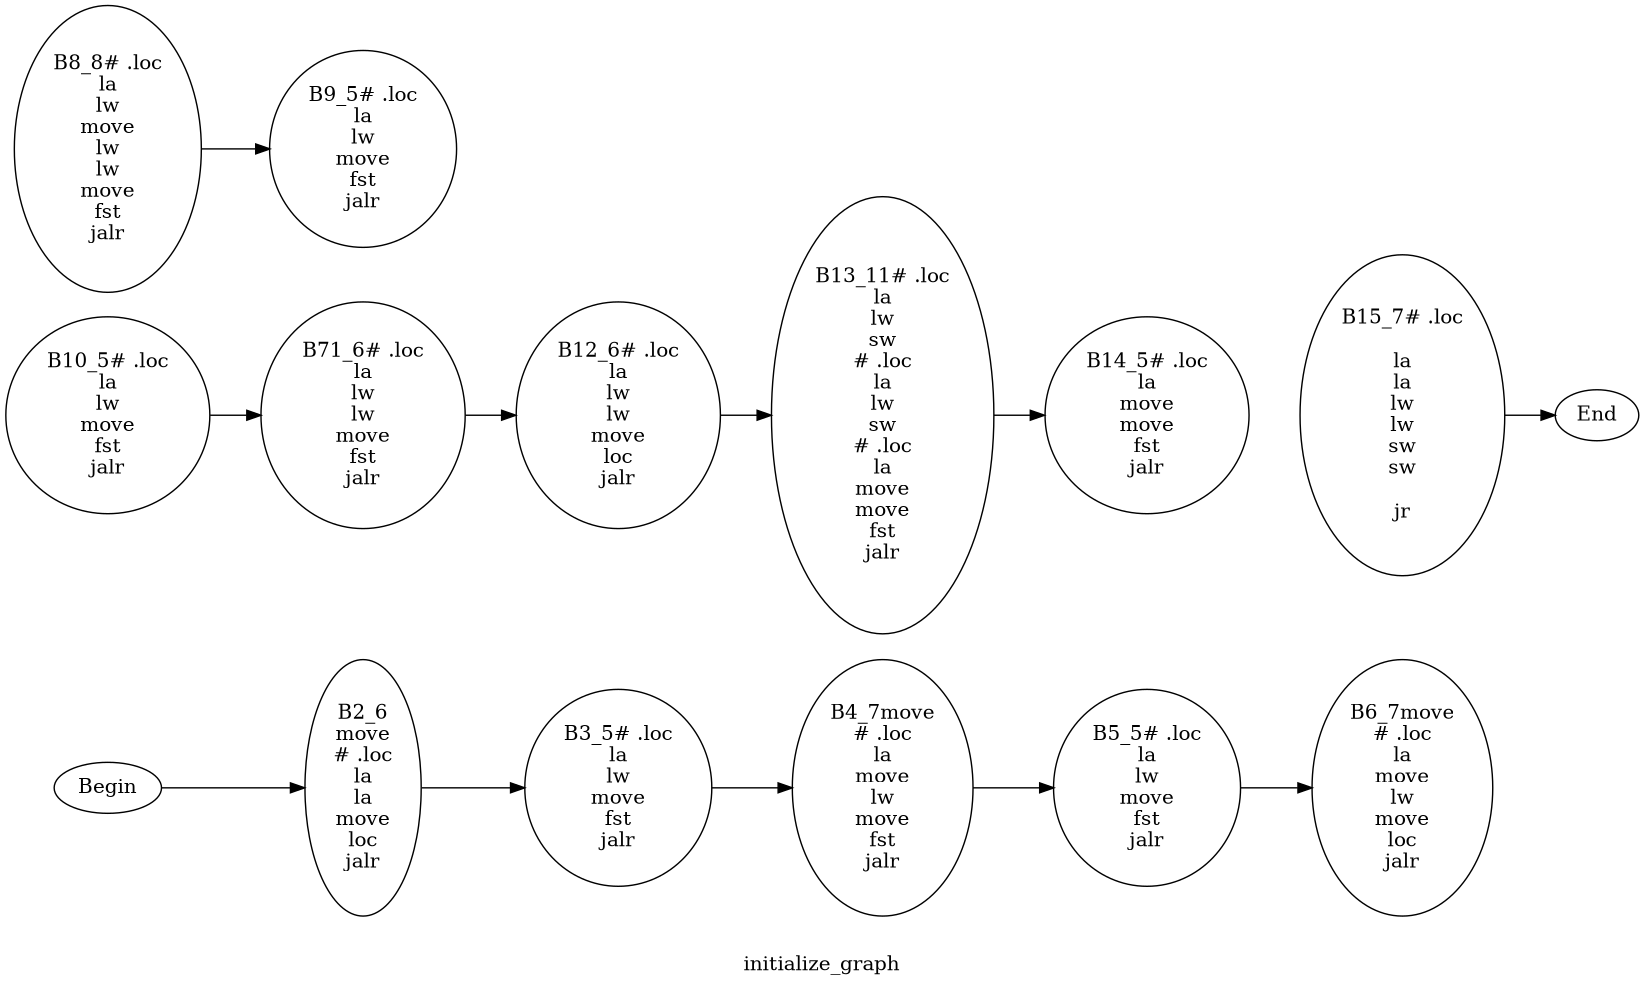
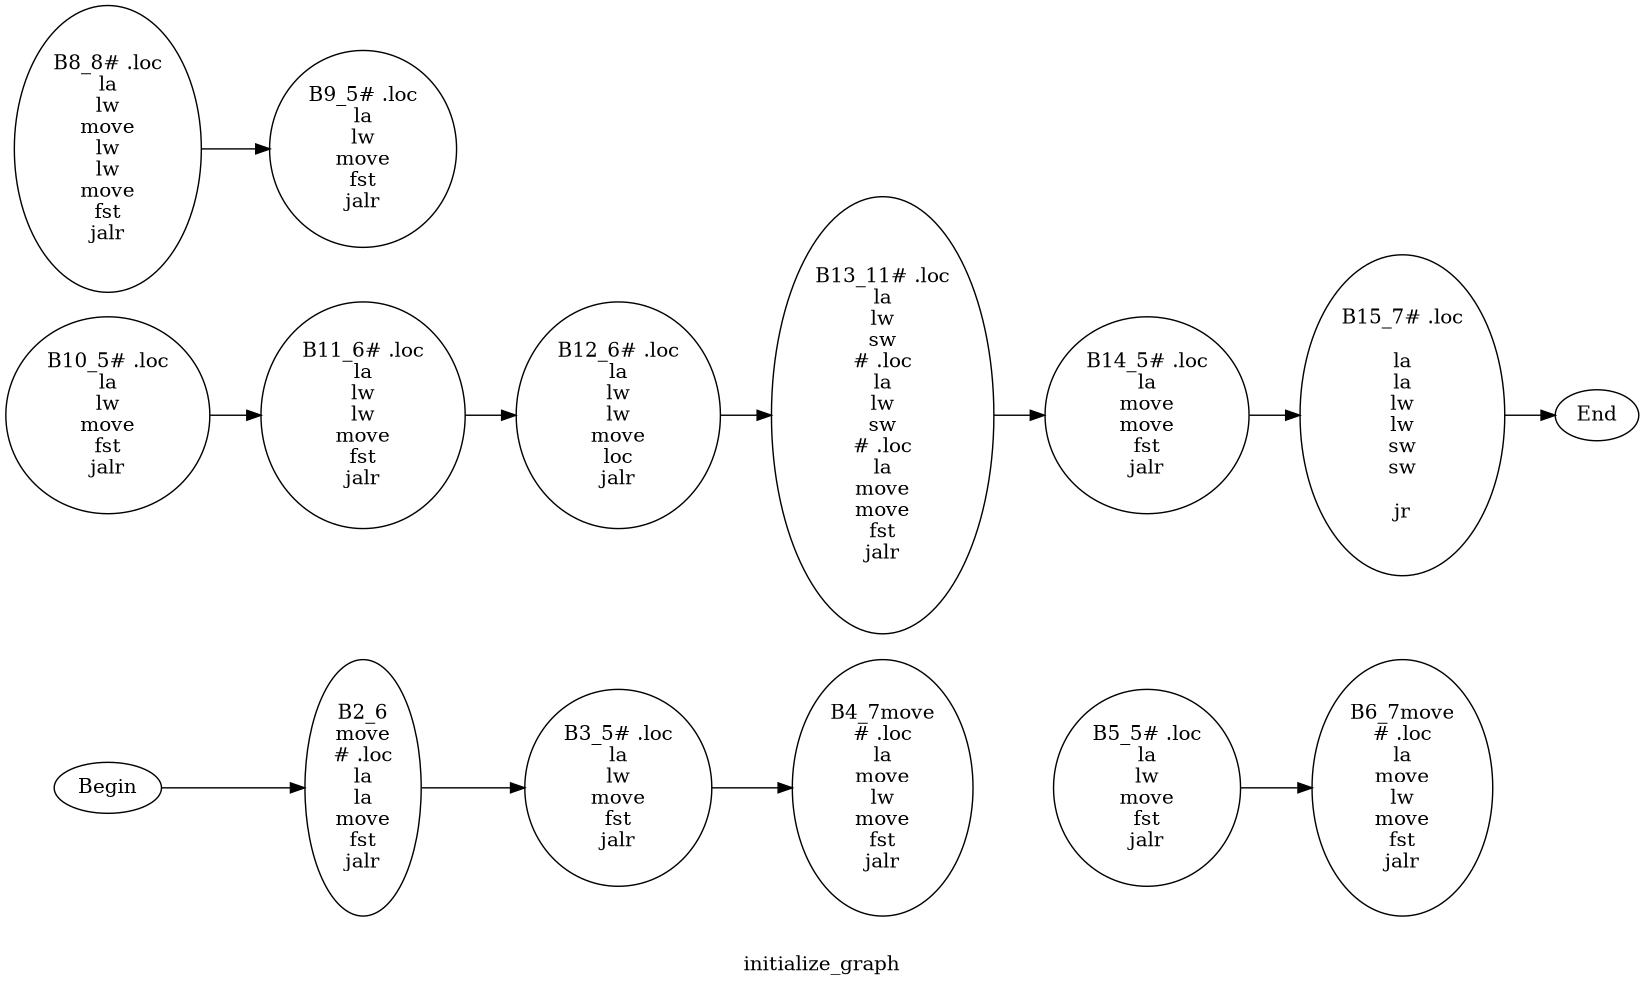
node "B71_6# .loc la lw lw move fst jalr": label "B71_6# .loc la lw lw move fst jalr" -> "B11_6# .loc la lw lw move fst jalr"
edge "B14_5# .loc la move move fst jalr" -> "B15_7# .loc la la lw lw sw sw jr": added
node "B2_6 move # .loc la la move loc jalr": label "B2_6 move # .loc la la move loc jalr" -> "B2_6 move # .loc la la move fst jalr"
edge "B4_7move # .loc la move lw move fst jalr" -> "B5_5# .loc la lw move fst jalr": removed
node "B6_7move # .loc la move lw move loc jalr": label "B6_7move # .loc la move lw move loc jalr" -> "B6_7move # .loc la move lw move fst jalr"
